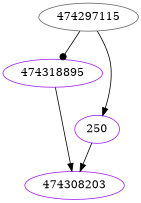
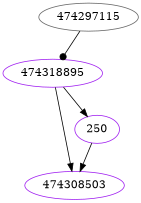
edge "474297115" -> "250": now "474318895" -> "250"
node "474308203": label "474308203" -> "474308503"
